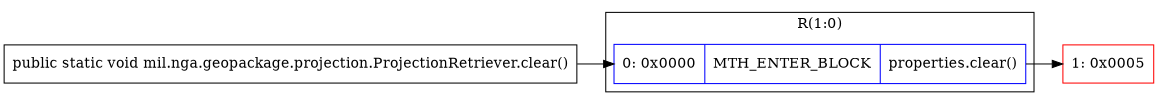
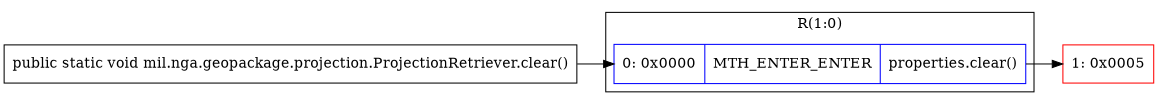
node "0: 0x0000": text "MTH_ENTER_BLOCK" -> "MTH_ENTER_ENTER"
